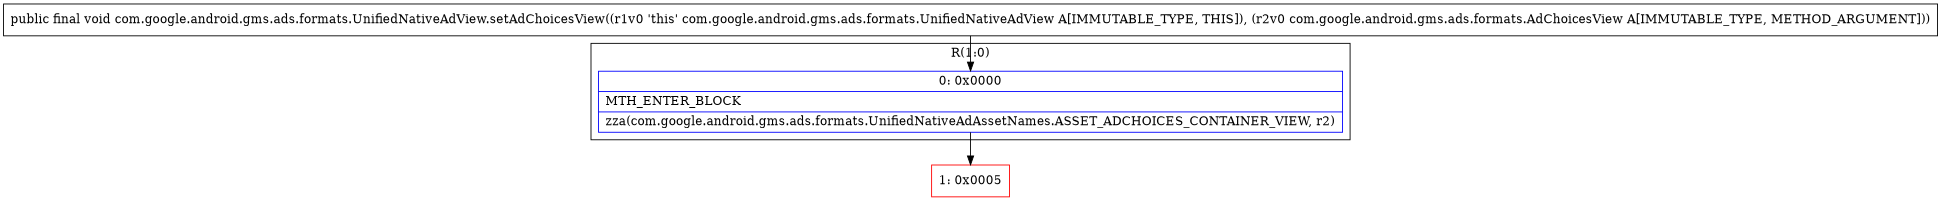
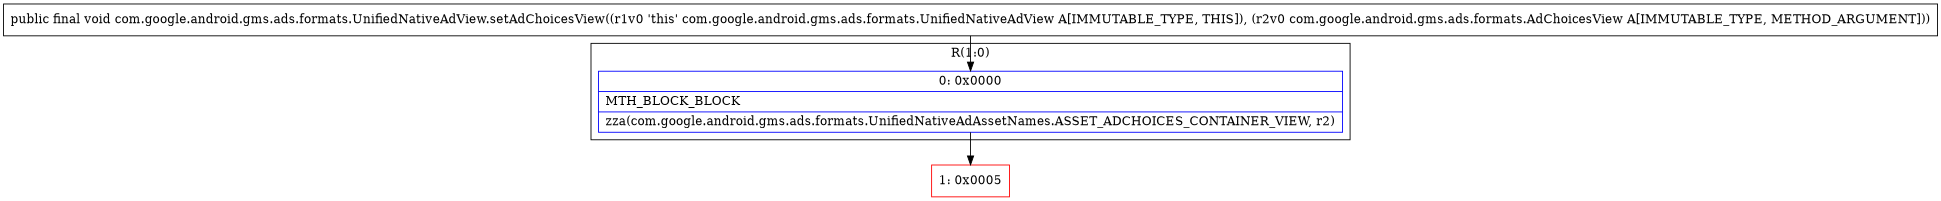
node "0: 0x0000": text "MTH_ENTER_BLOCK" -> "MTH_BLOCK_BLOCK"
